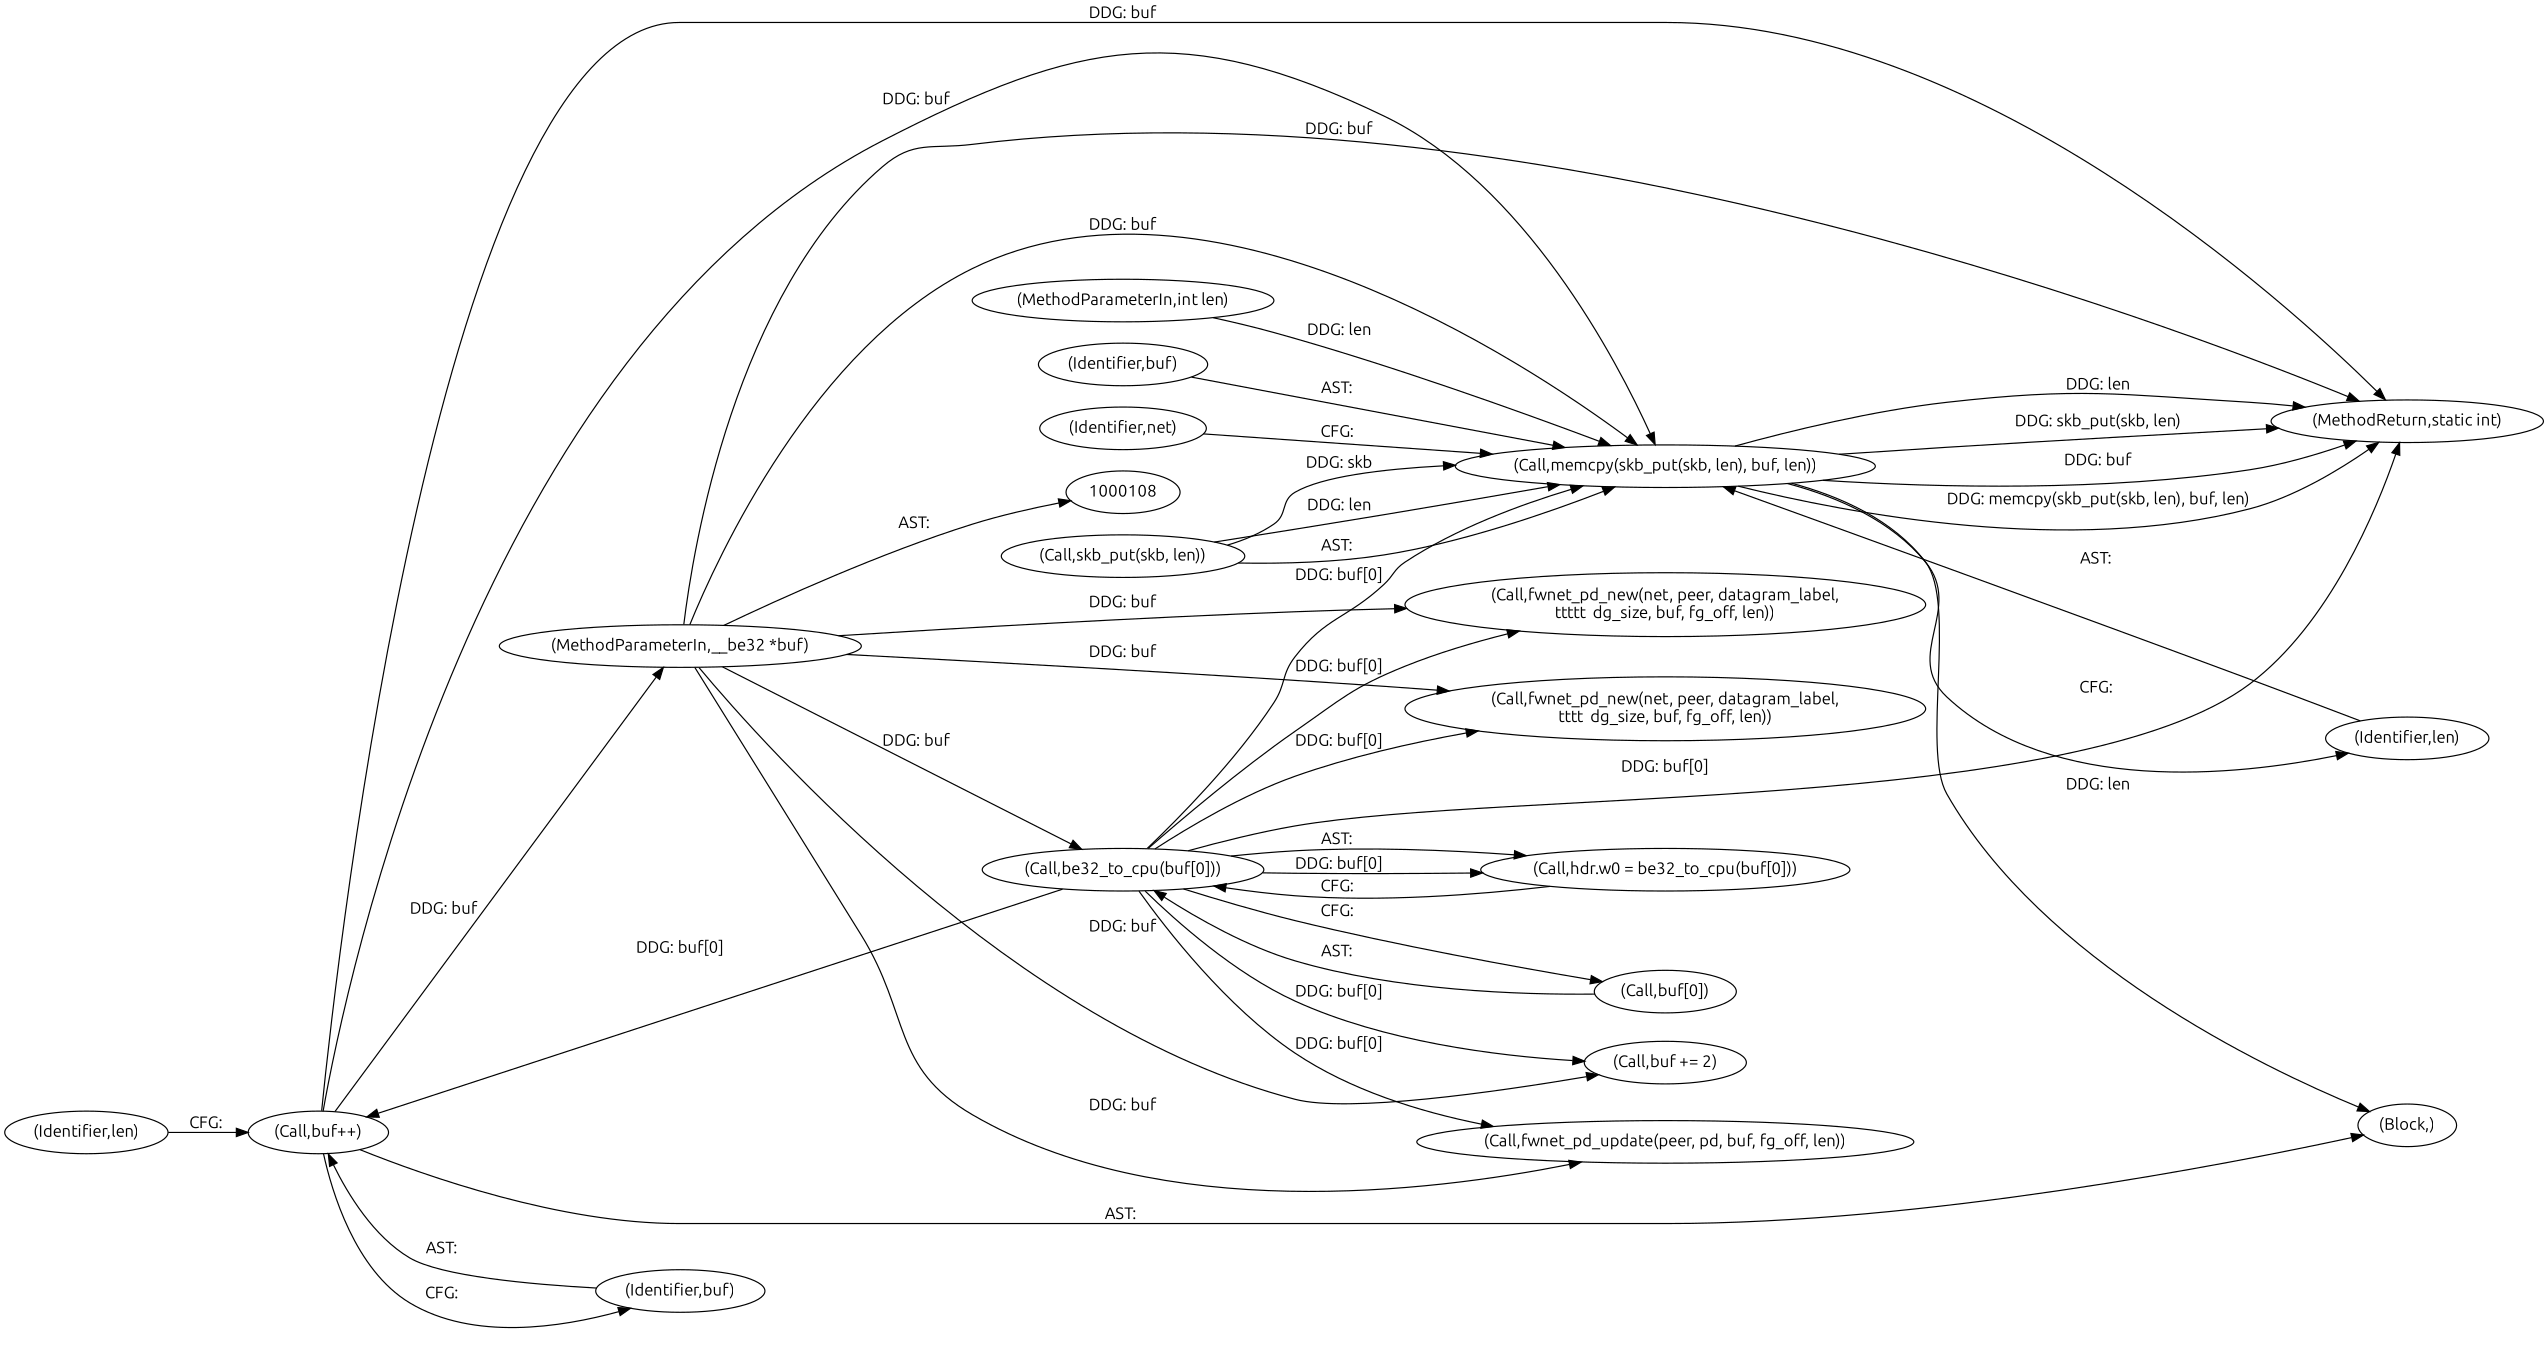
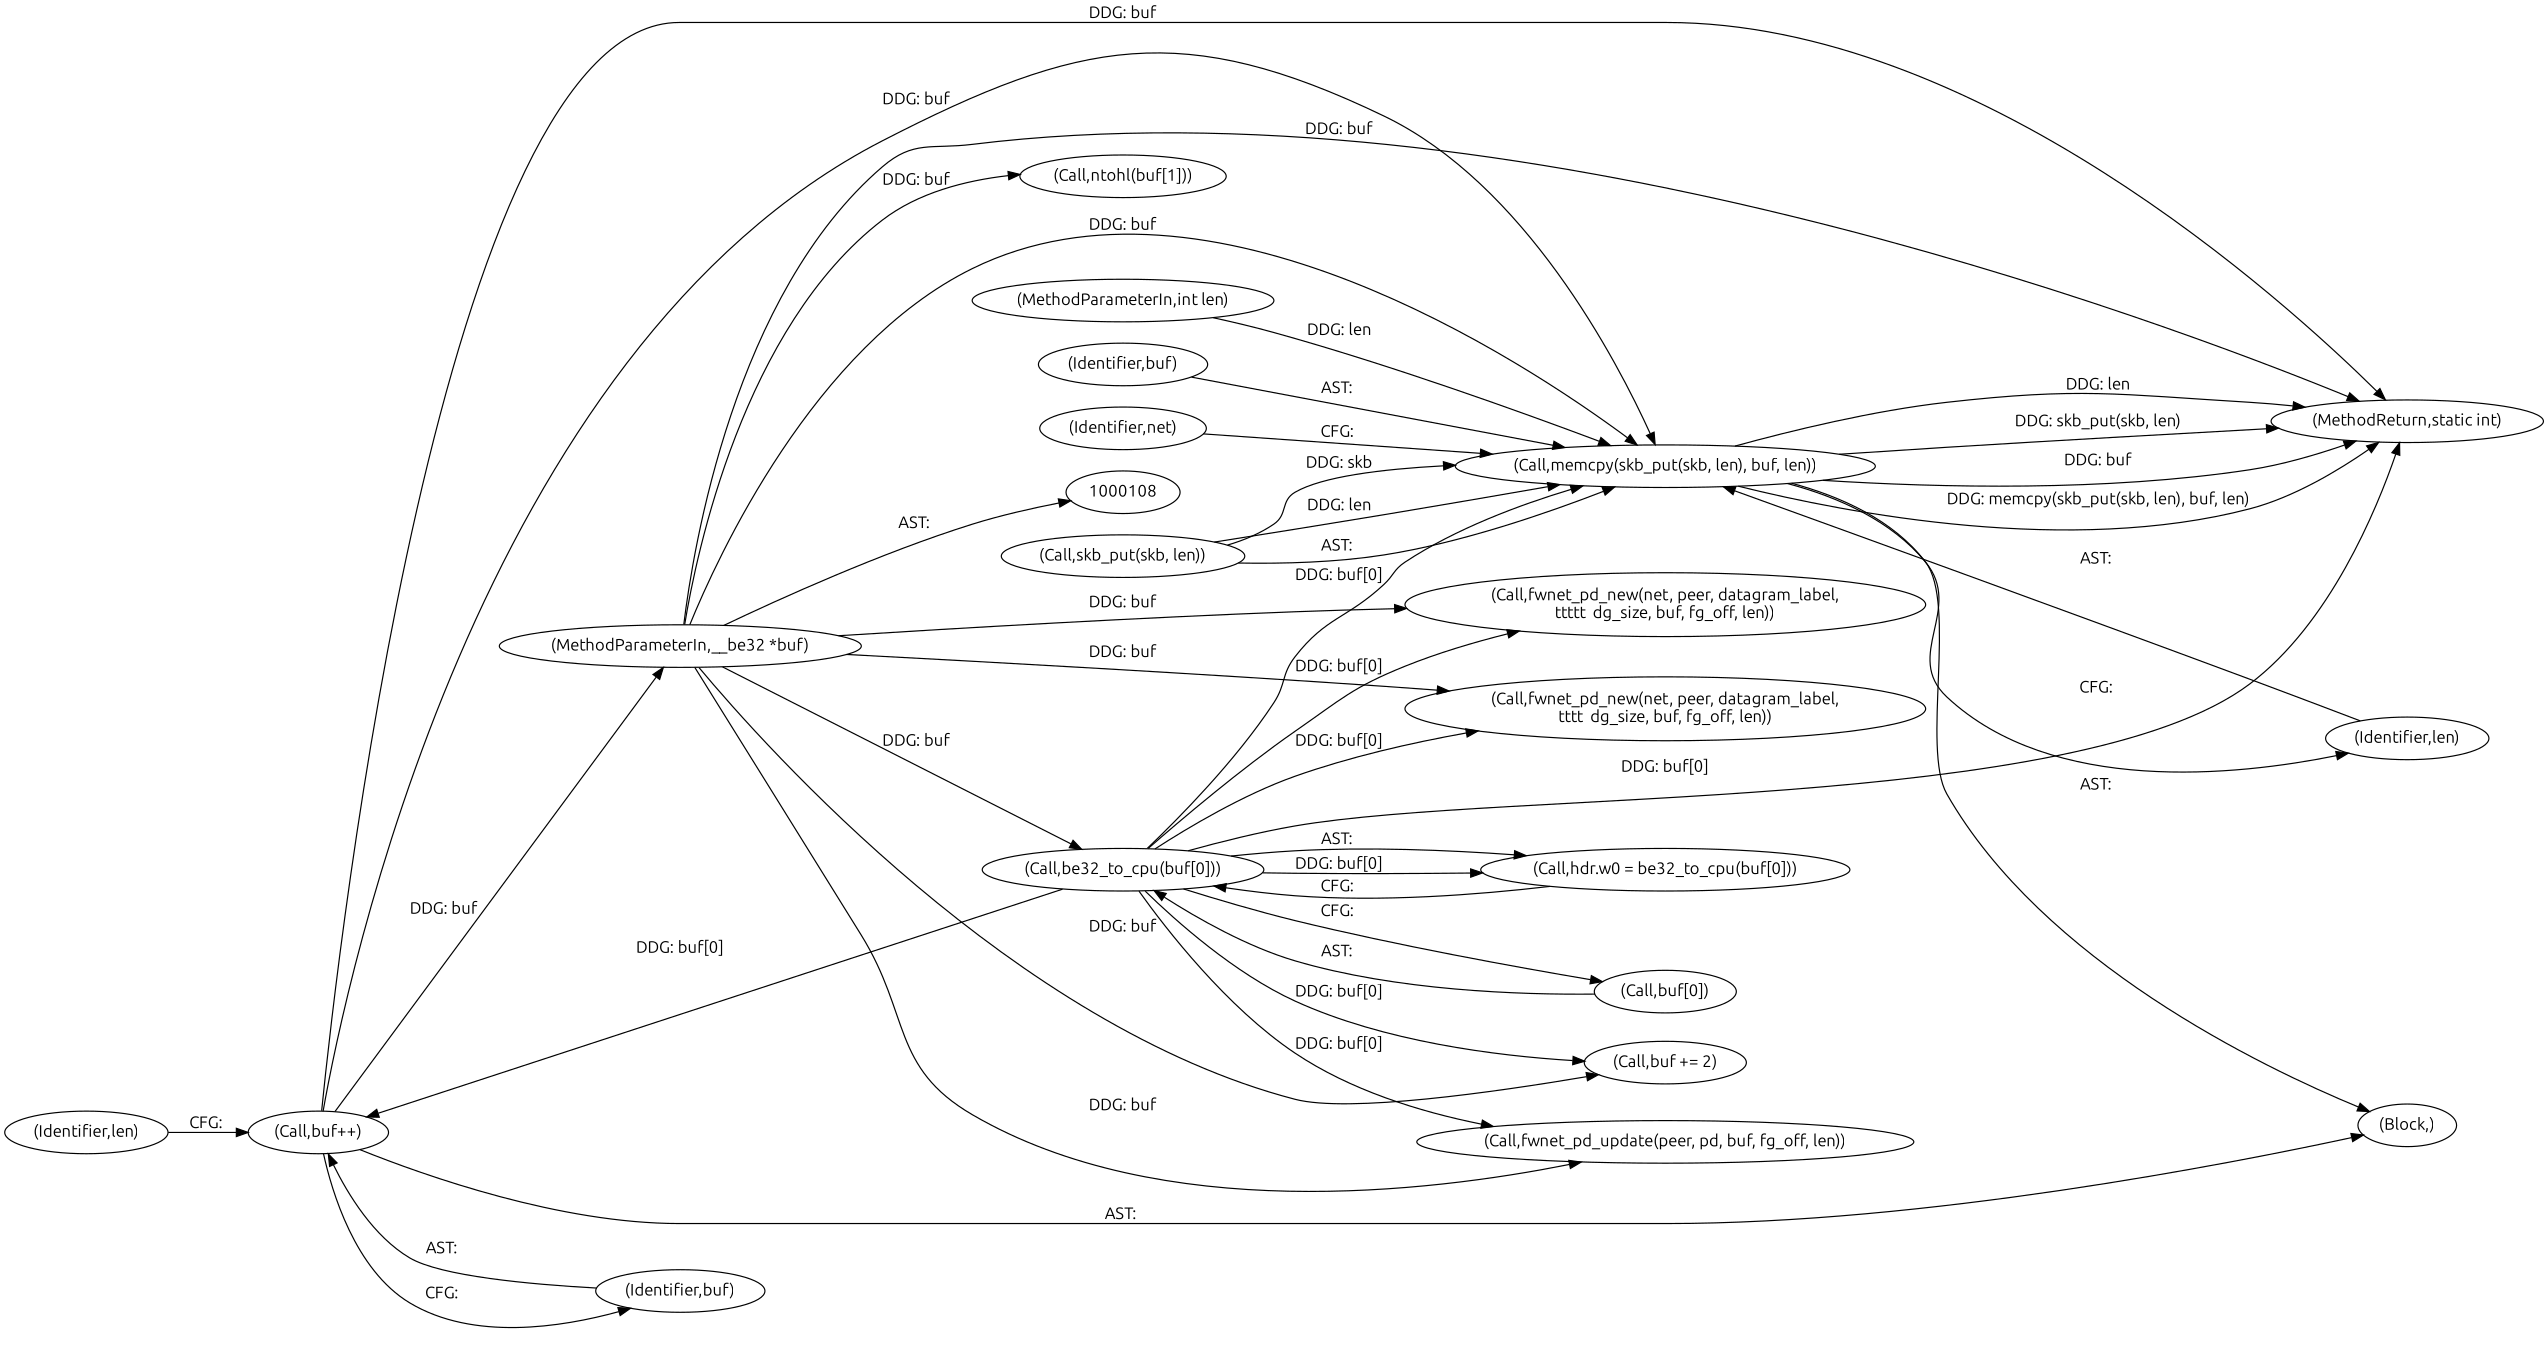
node "(Call,ntohl(buf[1]))": added
edge "(Call,memcpy(skb_put(skb, len), buf, len))" -> "(Block,)": label "DDG: len" -> "AST: "
